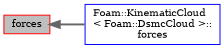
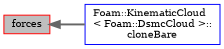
node "Foam::KinematicCloud < Foam::DsmcCloud >:: forces": label "Foam::KinematicCloud < Foam::DsmcCloud >:: forces" -> "Foam::KinematicCloud < Foam::DsmcCloud >:: cloneBare"
